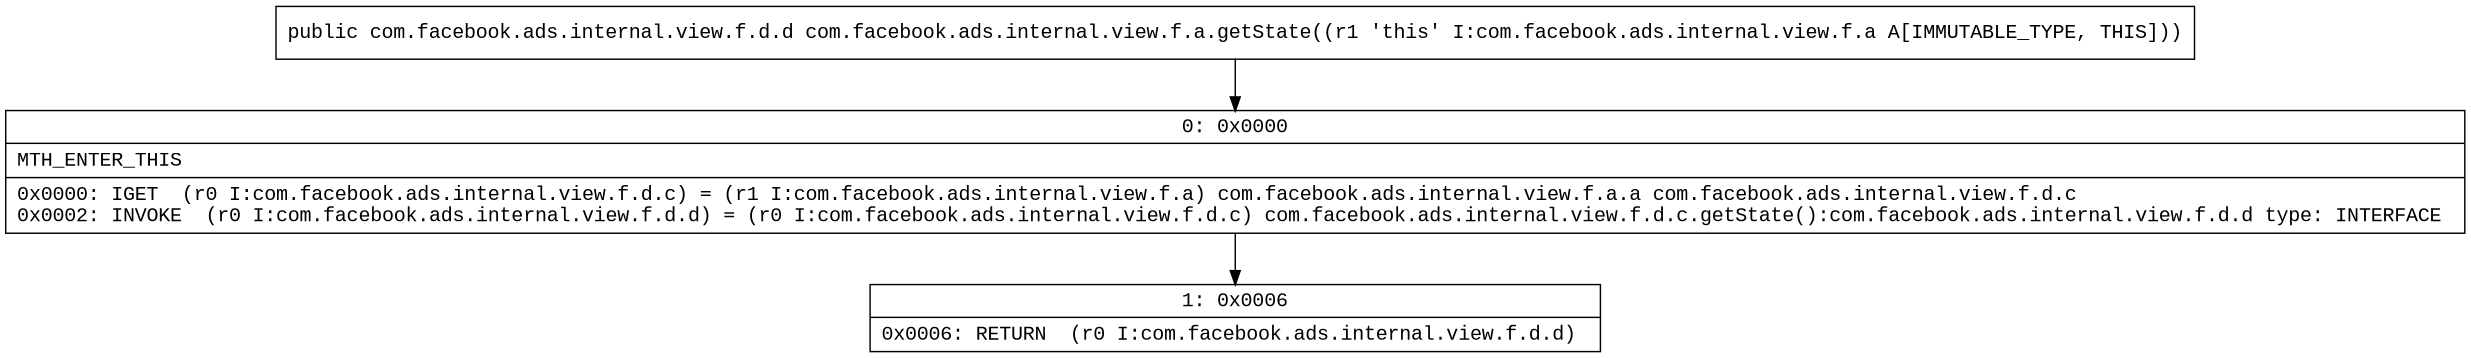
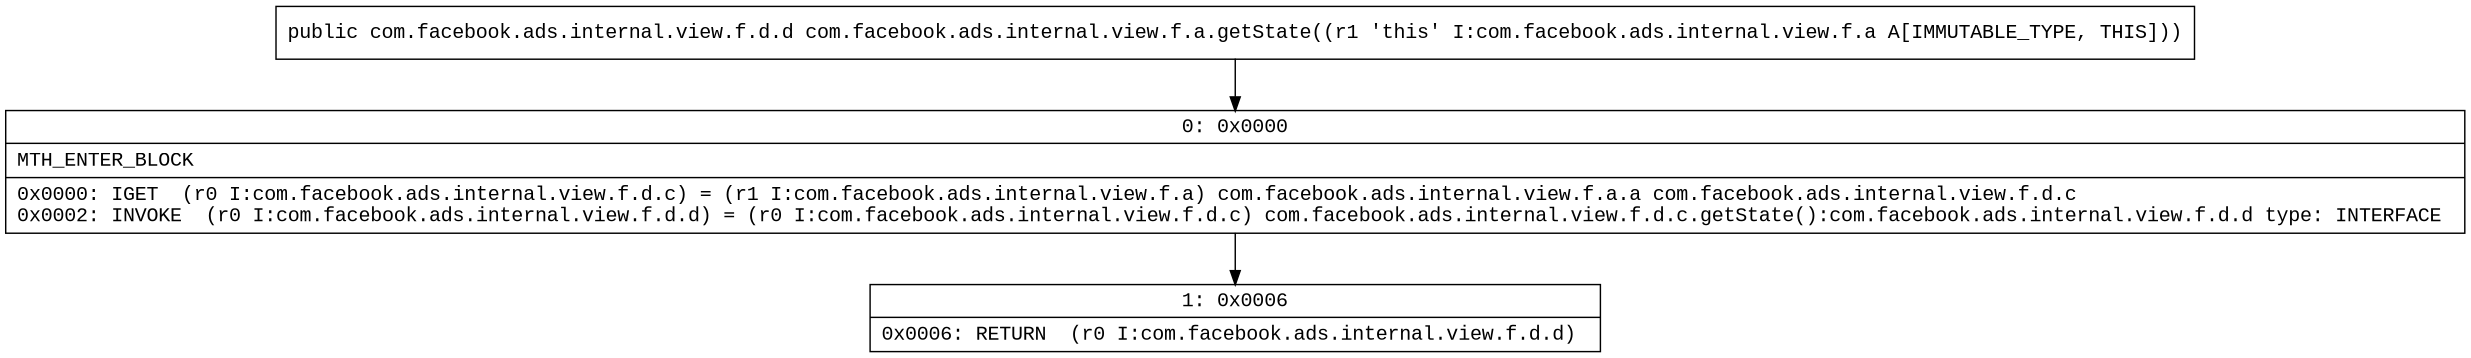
node "0: 0x0000": text "MTH_ENTER_THIS" -> "MTH_ENTER_BLOCK"
